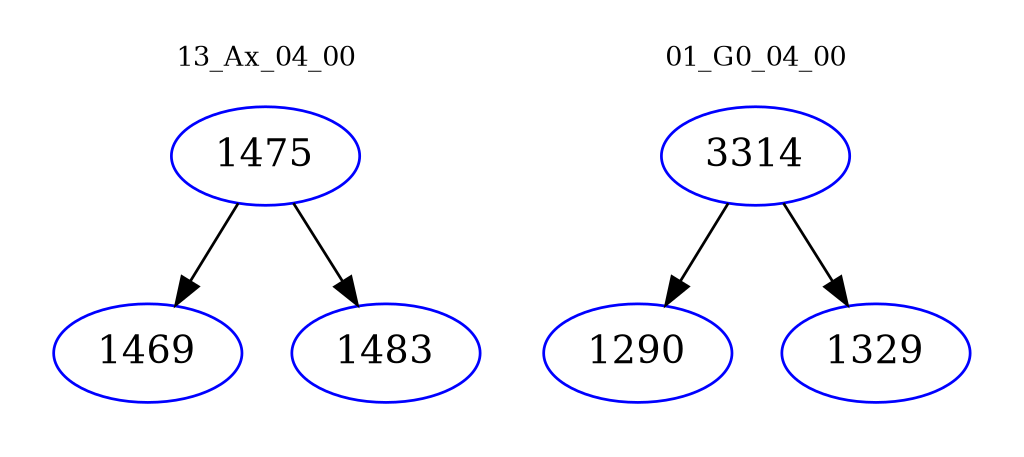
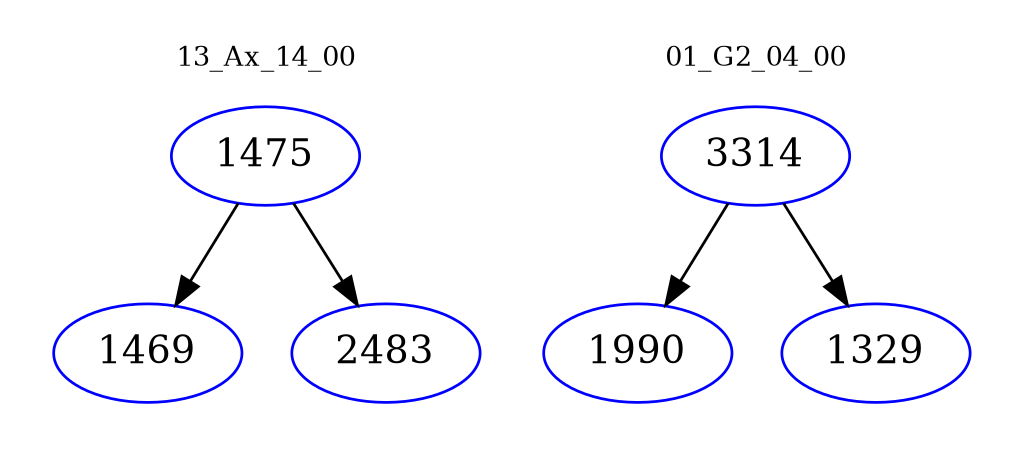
cluster "13_Ax_04_00": label "13_Ax_04_00" -> "13_Ax_14_00"
cluster "01_G0_04_00": label "01_G0_04_00" -> "01_G2_04_00"
node "1483": label "1483" -> "2483"
node "1290": label "1290" -> "1990"
